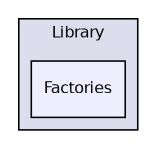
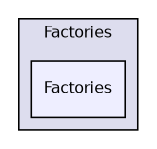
cluster "Library": label "Library" -> "Factories"
